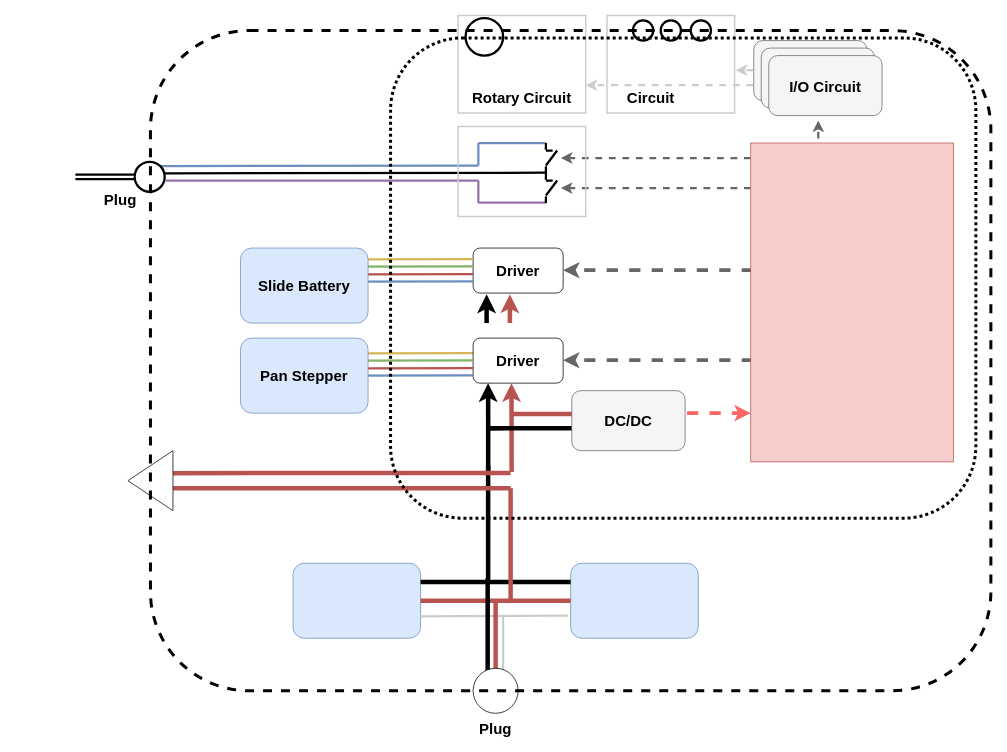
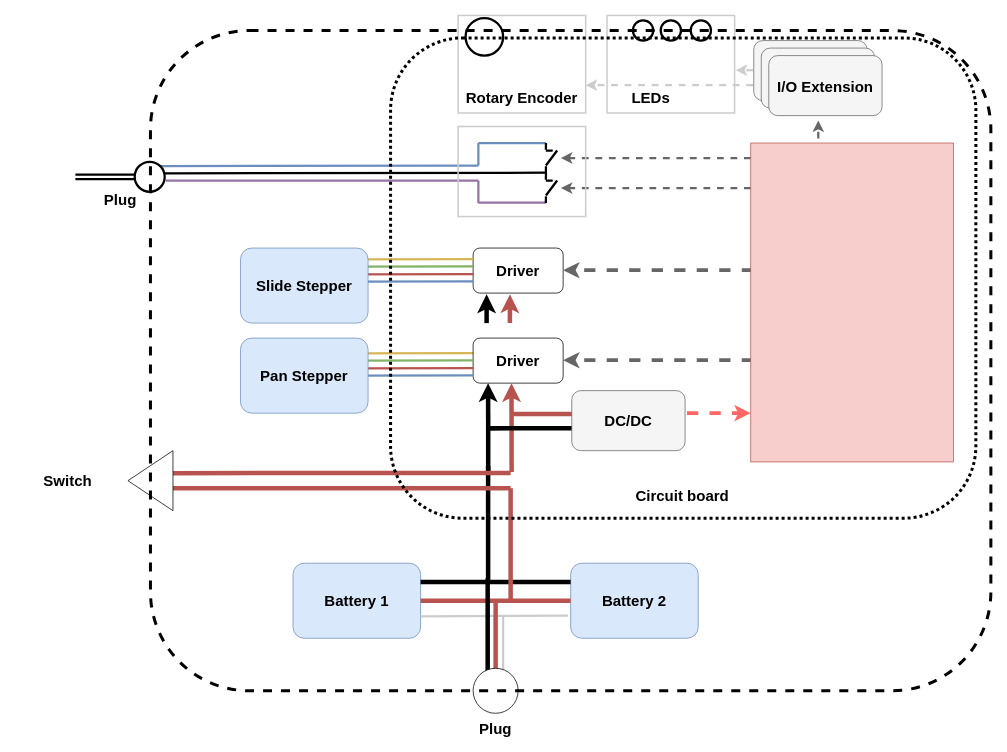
node "I/O Circuit": label "I/O Circuit" -> "I/O Extension"
node "Rotary Circuit": label "Rotary Circuit" -> "Rotary Encoder"
node "Circuit": label "Circuit" -> "LEDs"
node "Slide Battery": label "Slide Battery" -> "Slide Stepper"
node "Switch": added
node "Circuit board": added
node "Battery 1": added
node "Battery 2": added
